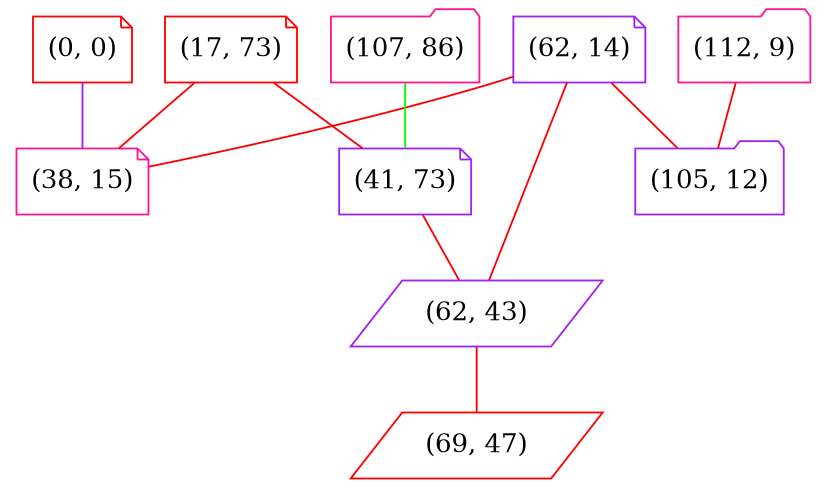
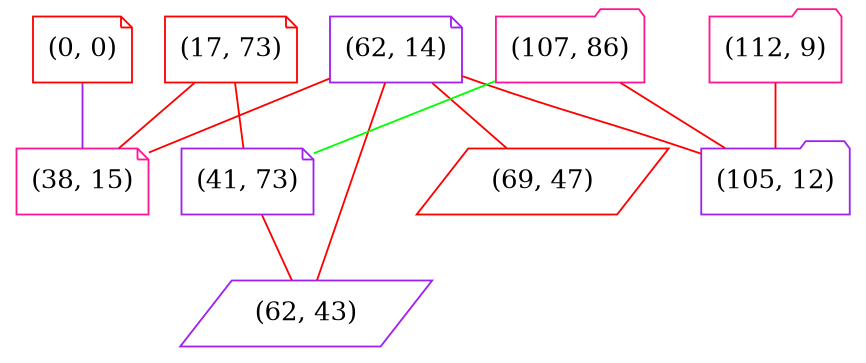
edge "(107, 86)" -- "(105, 12)": added
edge "(62, 43)" -- "(69, 47)": now "(62, 14)" -- "(69, 47)"
